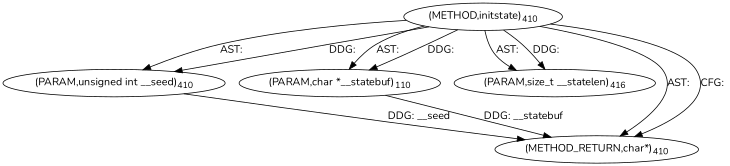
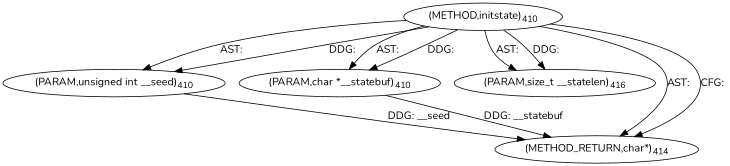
node "(PARAM,char *__statebuf)": text "110" -> "410"
node "(METHOD_RETURN,char*)": text "410" -> "414"
